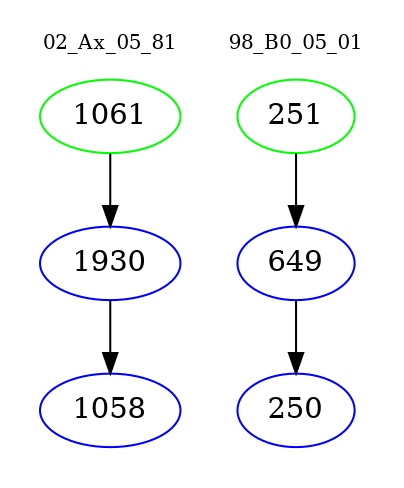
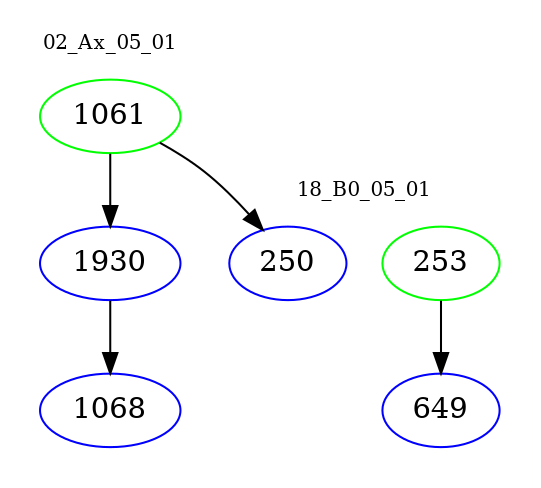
cluster "02_Ax_05_81": label "02_Ax_05_81" -> "02_Ax_05_01"
cluster "98_B0_05_01": label "98_B0_05_01" -> "18_B0_05_01"
node "251": label "251" -> "253"
edge "649" -> "250": now "1061" -> "250"
node "1058": label "1058" -> "1068"
